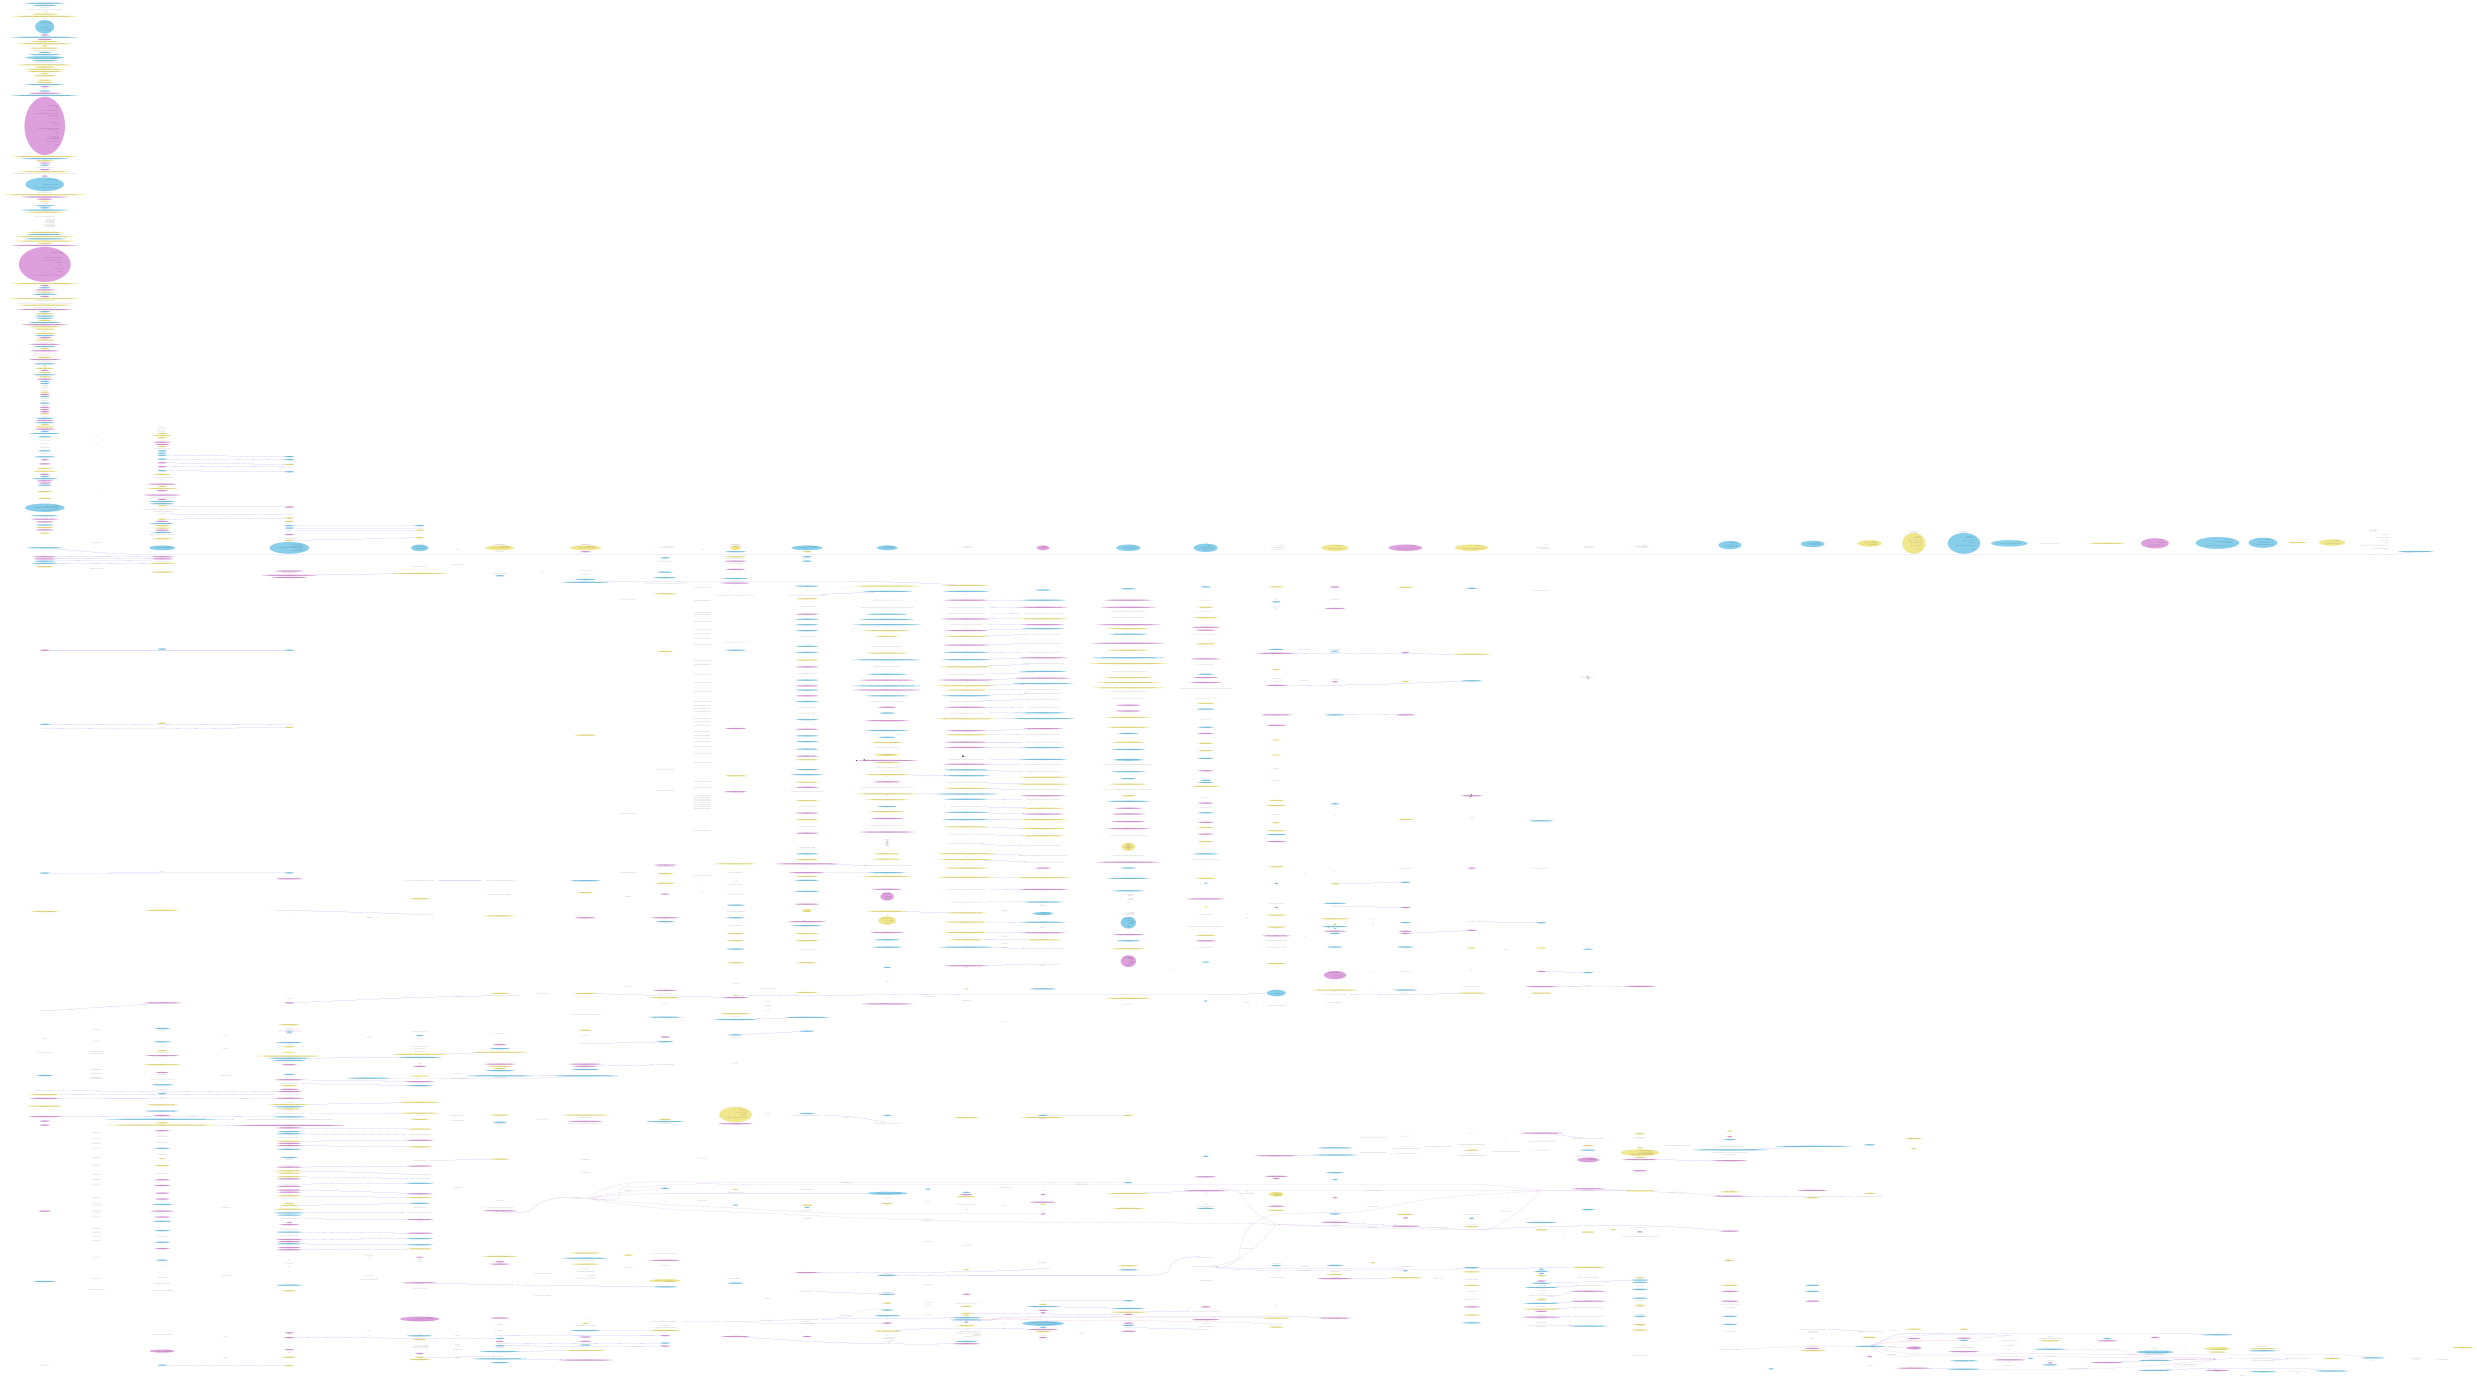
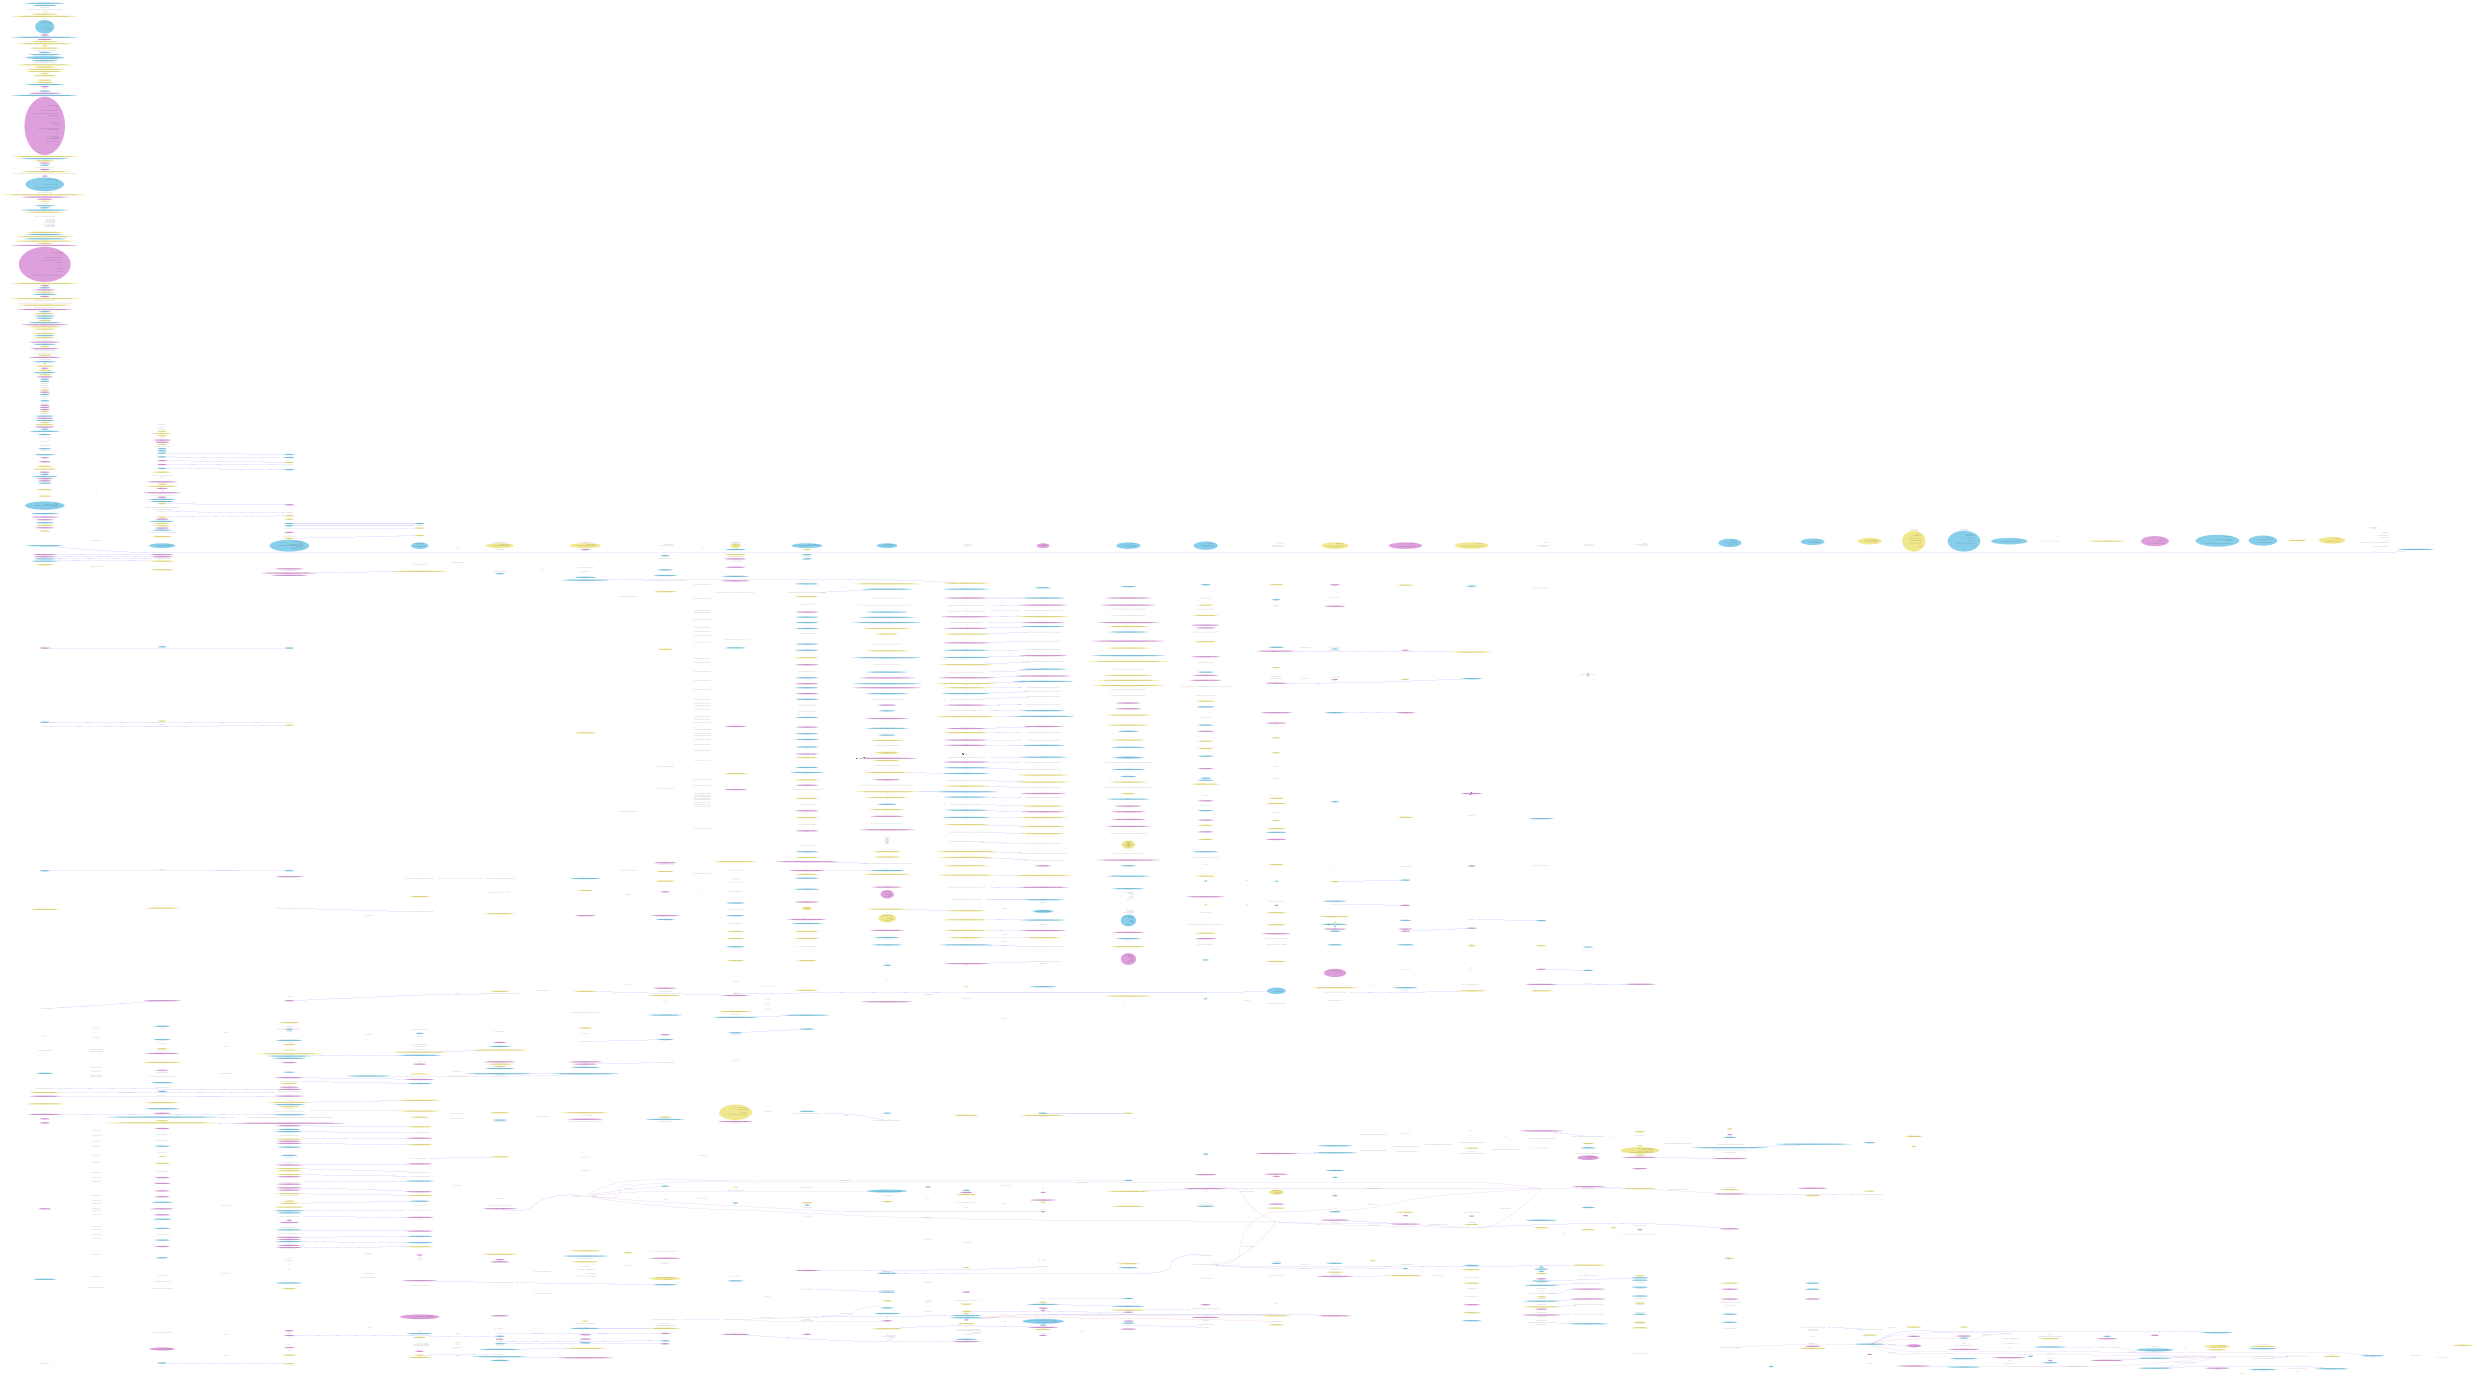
node "var modelSpan = obj as ModelSpan": removed
